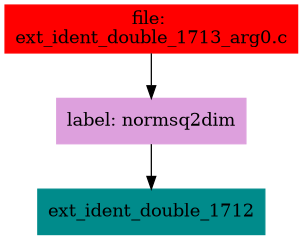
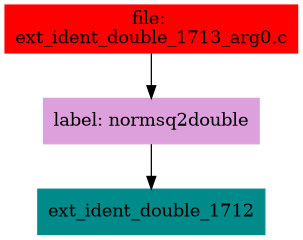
node "label: normsq2dim": label "label: normsq2dim" -> "label: normsq2double"
